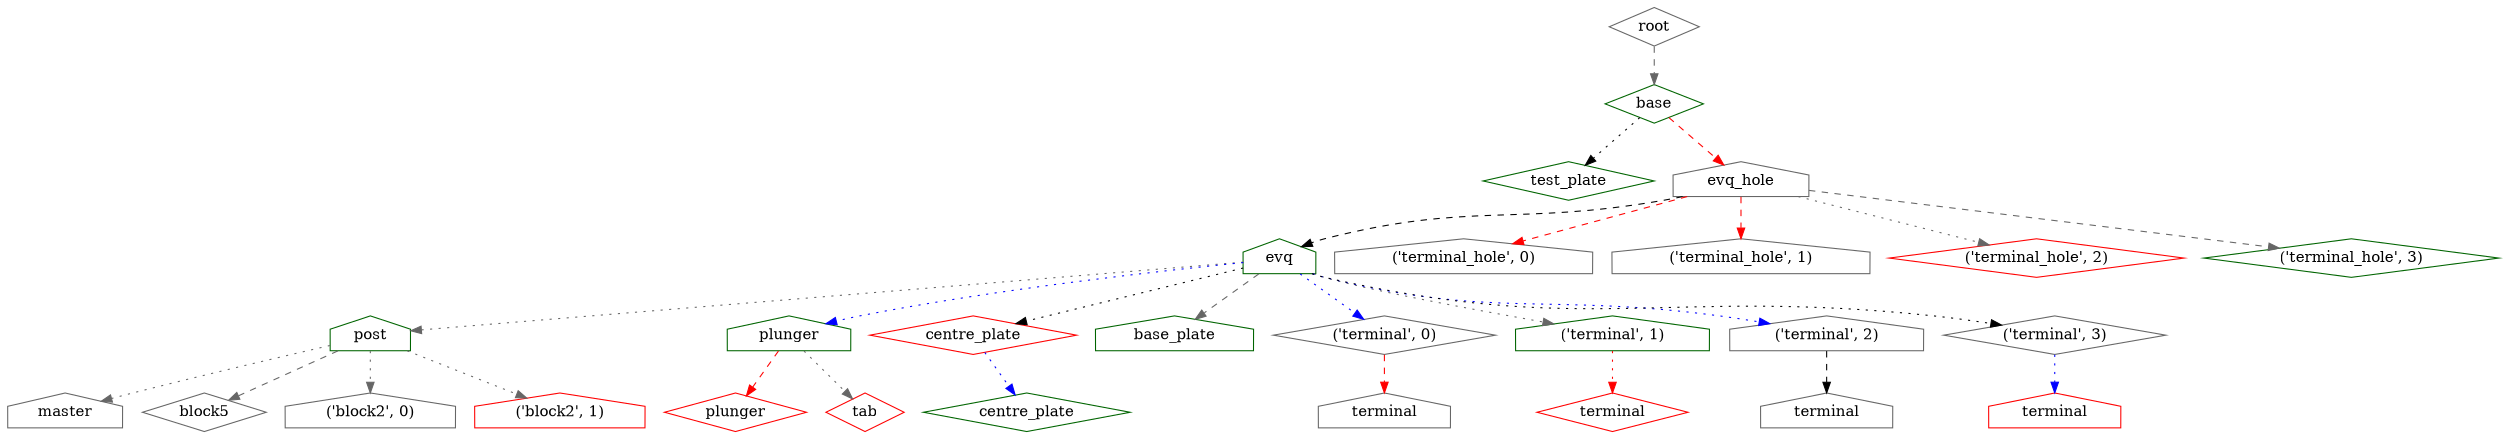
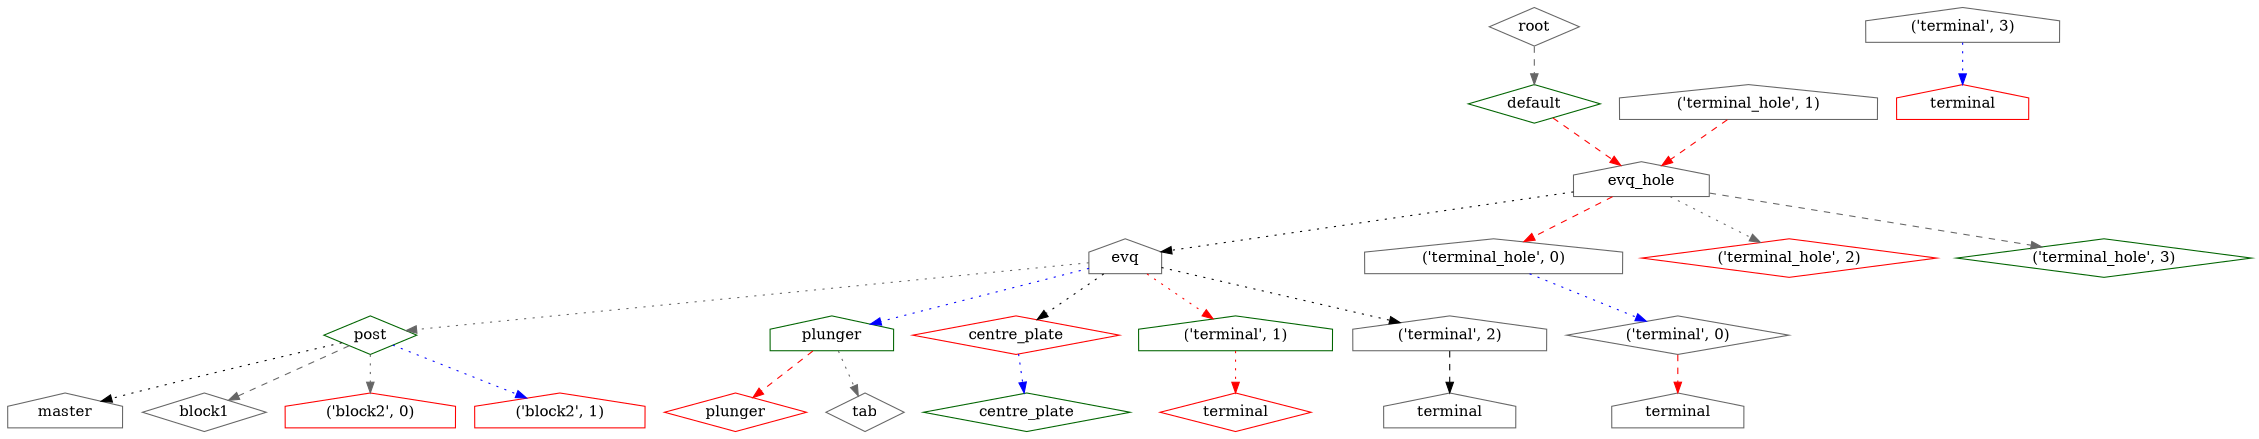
node "base": label "base" -> "default"
node "test_plate": removed
edge "evq_hole" -> "('terminal_hole', 1)": reversed
edge "evq_hole" -> "evq": style dashed -> dotted
node "evq": color darkgreen -> gray40
edge "evq" -> "('terminal', 0)": now "('terminal_hole', 0)" -> "('terminal', 0)"
edge "evq" -> "('terminal', 2)": color blue -> black
edge "evq" -> "('terminal', 3)": removed
edge "evq" -> "('terminal', 1)": color gray40 -> red
node "post": shape house -> diamond
node "base_plate": removed
node "('terminal', 3)": shape diamond -> house
edge "post" -> "master": color gray40 -> black
edge "post" -> "('block2', 1)": color gray40 -> blue
node "block5": label "block5" -> "block1"
node "('block2', 0)": color gray40 -> red
node "tab": color red -> gray40
